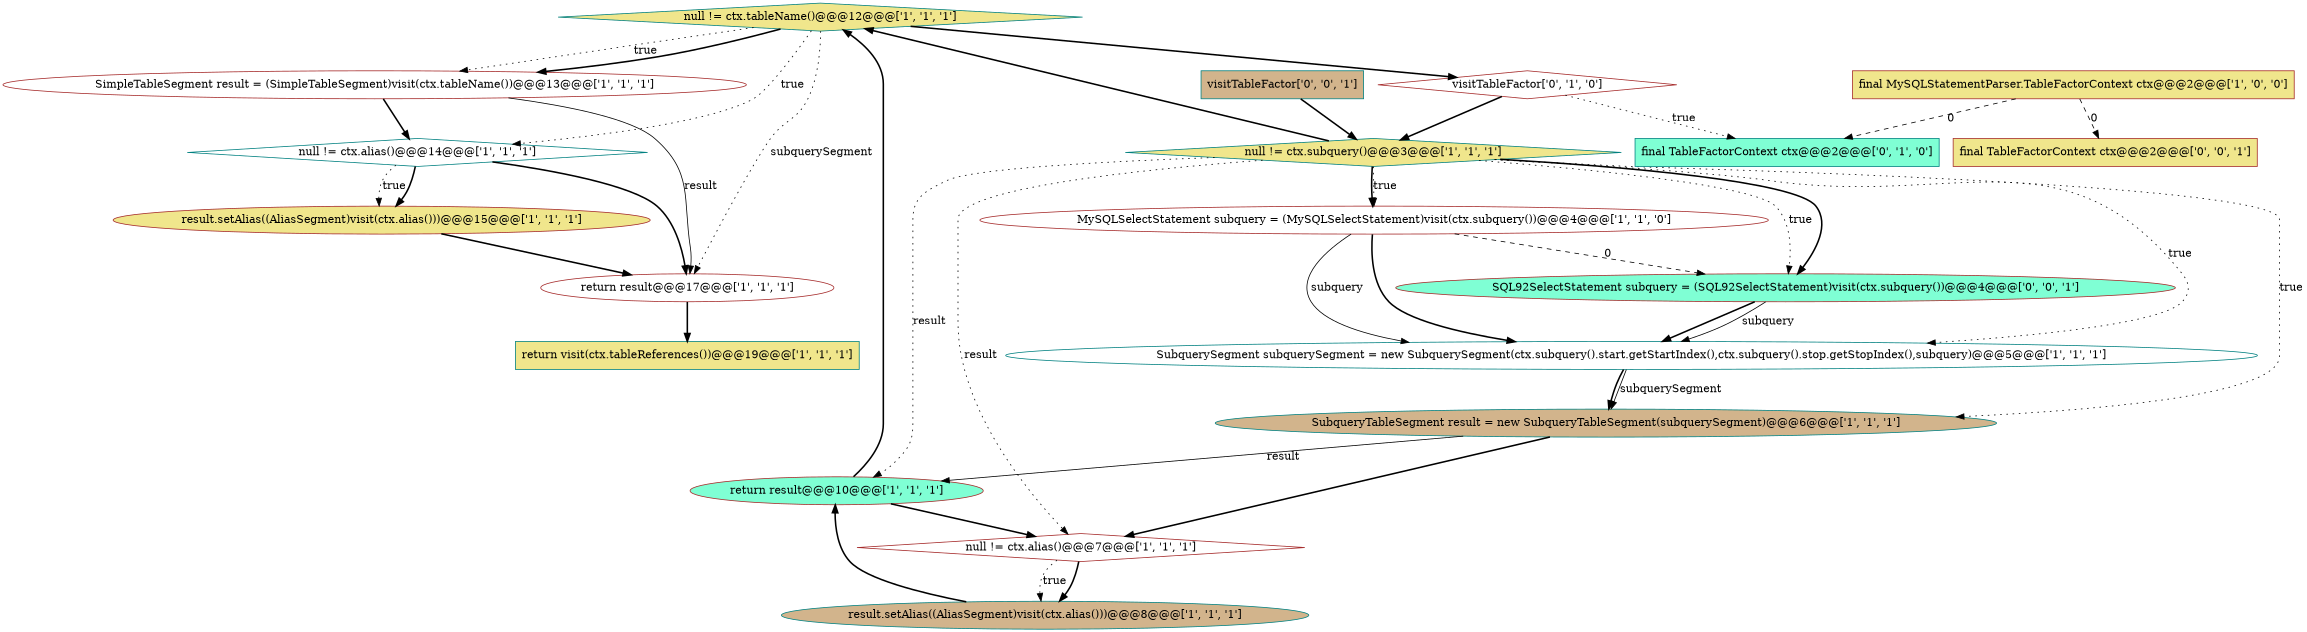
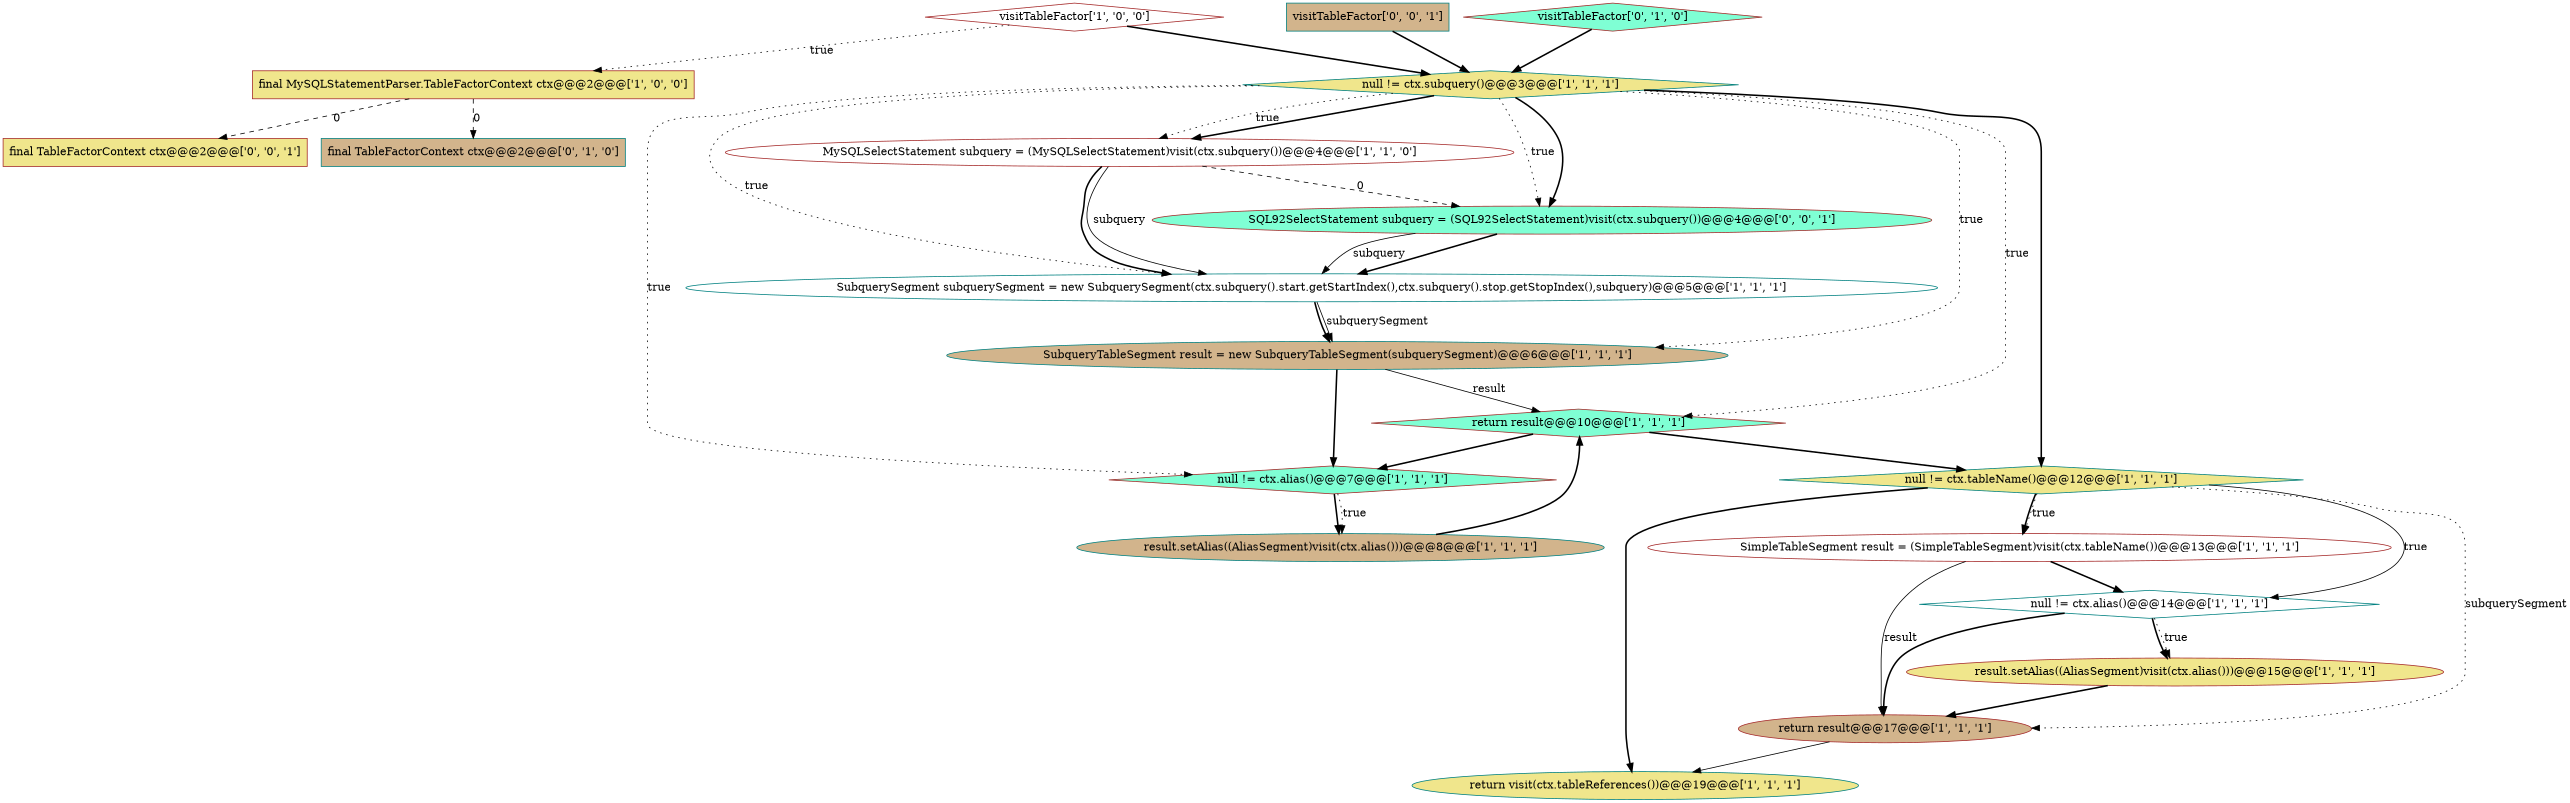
node "visitTableFactor['1', '0', '0']": added
edge "null != ctx.tableName()@@@12@@@['1', '1', '1']" -> "visitTableFactor['0', '1', '0']": now "null != ctx.tableName()@@@12@@@['1', '1', '1']" -> "return visit(ctx.tableReferences())@@@19@@@['1', '1', '1']"
node "visitTableFactor['0', '1', '0']": fillcolor white -> aquamarine
edge "visitTableFactor['0', '1', '0']" -> "final TableFactorContext ctx@@@2@@@['0', '1', '0']": removed, label "true"
edge "null != ctx.tableName()@@@12@@@['1', '1', '1']" -> "null != ctx.alias()@@@14@@@['1', '1', '1']": style dotted -> solid
node "final TableFactorContext ctx@@@2@@@['0', '1', '0']": fillcolor aquamarine -> tan
node "return result@@@17@@@['1', '1', '1']": fillcolor white -> tan
edge "return result@@@17@@@['1', '1', '1']" -> "return visit(ctx.tableReferences())@@@19@@@['1', '1', '1']": style bold -> solid
edge "null != ctx.subquery()@@@3@@@['1', '1', '1']" -> "return result@@@10@@@['1', '1', '1']": label "result" -> "true"
node "return visit(ctx.tableReferences())@@@19@@@['1', '1', '1']": shape box -> ellipse
edge "null != ctx.subquery()@@@3@@@['1', '1', '1']" -> "null != ctx.alias()@@@7@@@['1', '1', '1']": label "result" -> "true"
node "return result@@@10@@@['1', '1', '1']": shape ellipse -> diamond
node "null != ctx.alias()@@@7@@@['1', '1', '1']": fillcolor white -> aquamarine
